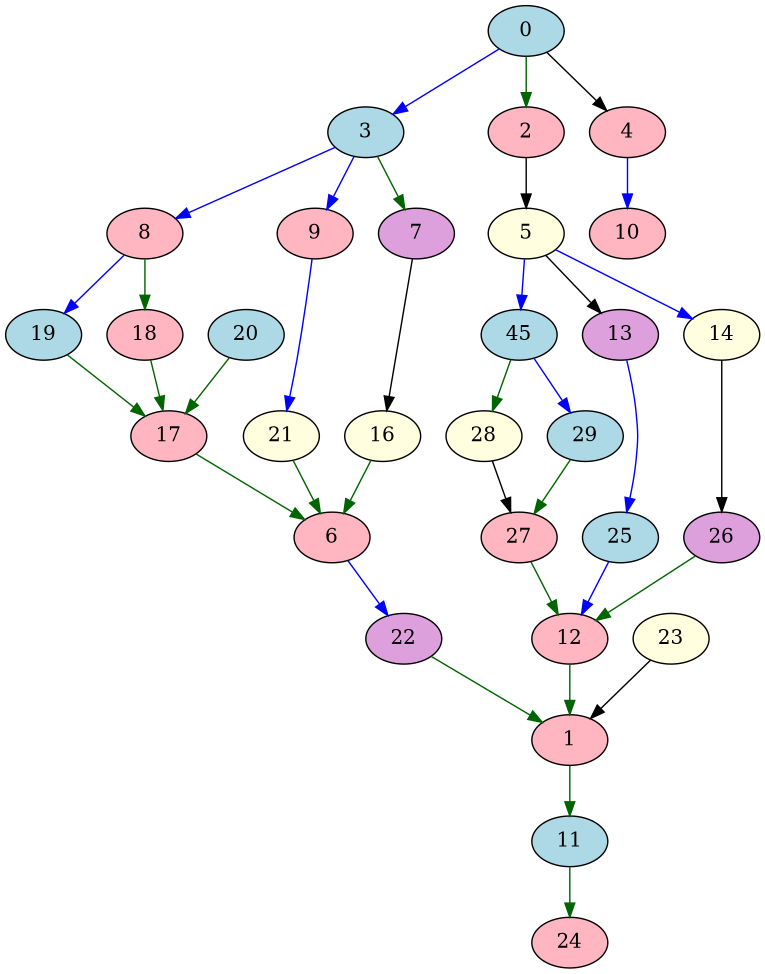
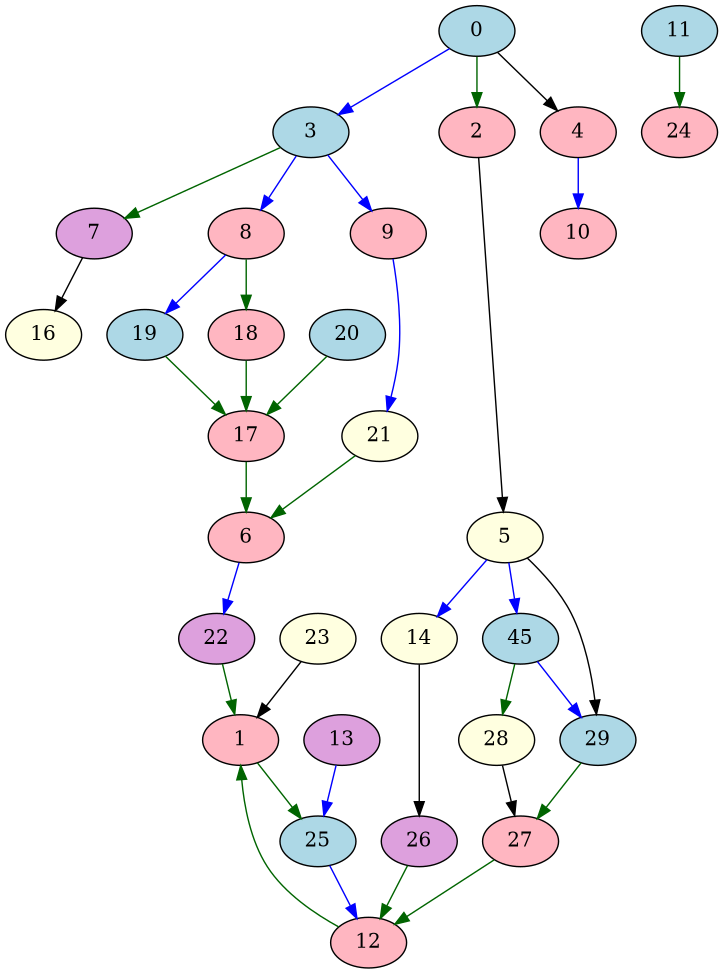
edge "5" -> "13": now "5" -> "29"
edge "16" -> "6": removed
edge "1" -> "11": now "1" -> "25"
